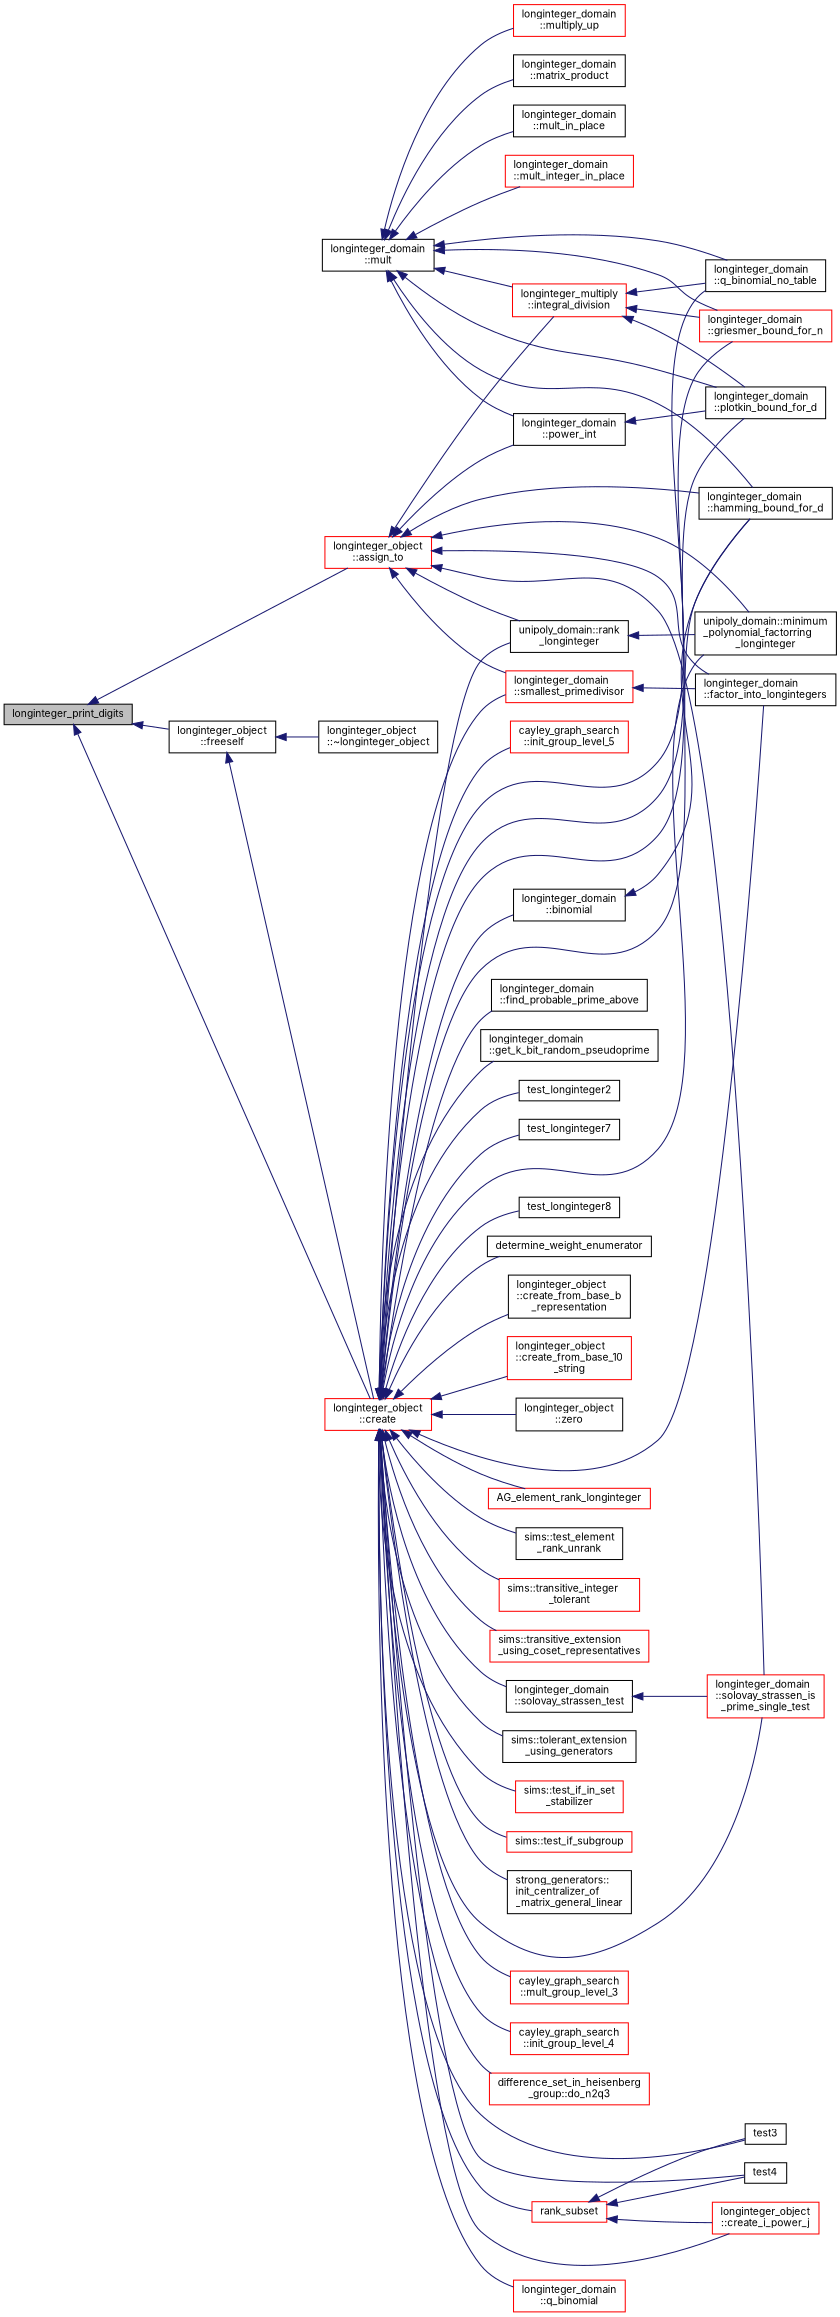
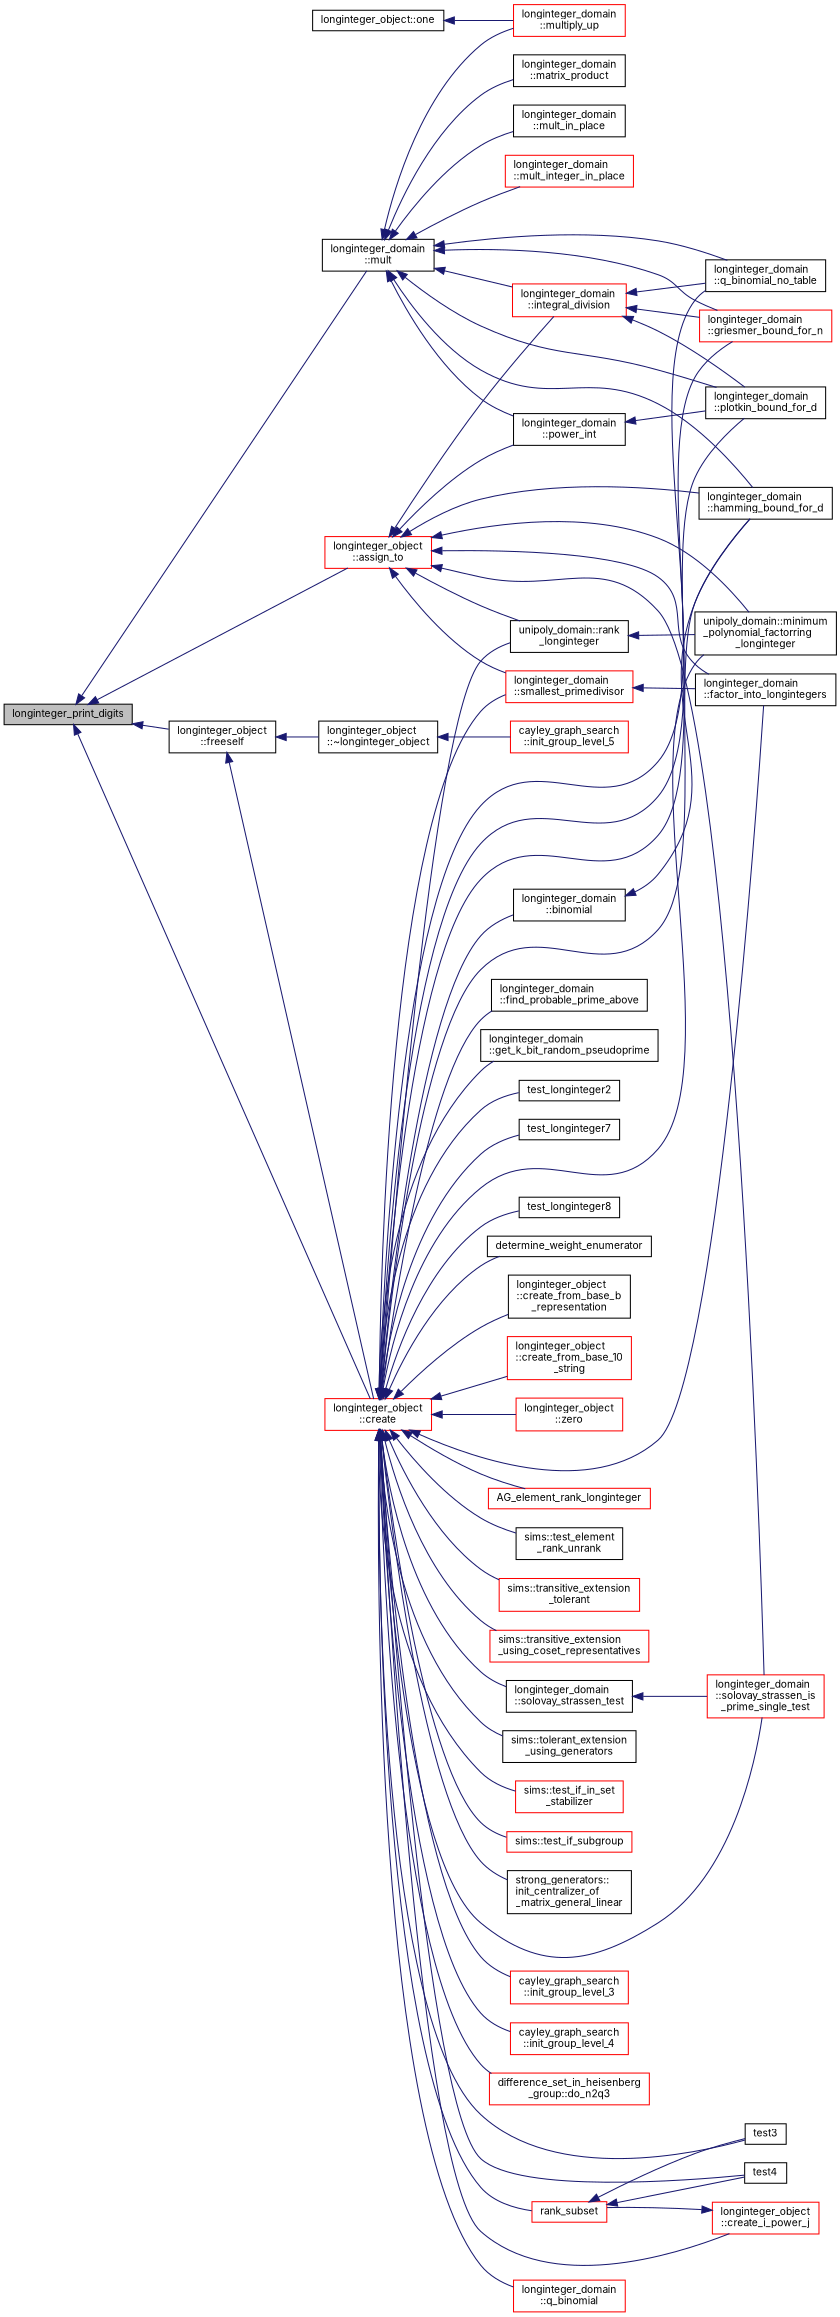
node "longinteger_object::one": added
node "longinteger_multiply ::integral_division": label "longinteger_multiply ::integral_division" -> "longinteger_domain ::integral_division"
edge "longinteger_domain ::mult" -> "longinteger_print_digits": added
edge "cayley_graph_search ::init_group_level_5" -> "longinteger_object ::create": now "cayley_graph_search ::init_group_level_5" -> "longinteger_object ::~longinteger_object"
node "longinteger_object ::zero": color black -> red
node "sims::transitive_integer _tolerant": label "sims::transitive_integer _tolerant" -> "sims::transitive_extension _tolerant"
node "cayley_graph_search ::mult_group_level_3": label "cayley_graph_search ::mult_group_level_3" -> "cayley_graph_search ::init_group_level_3"
edge "longinteger_object ::create_i_power_j" -> "rank_subset": reversed
